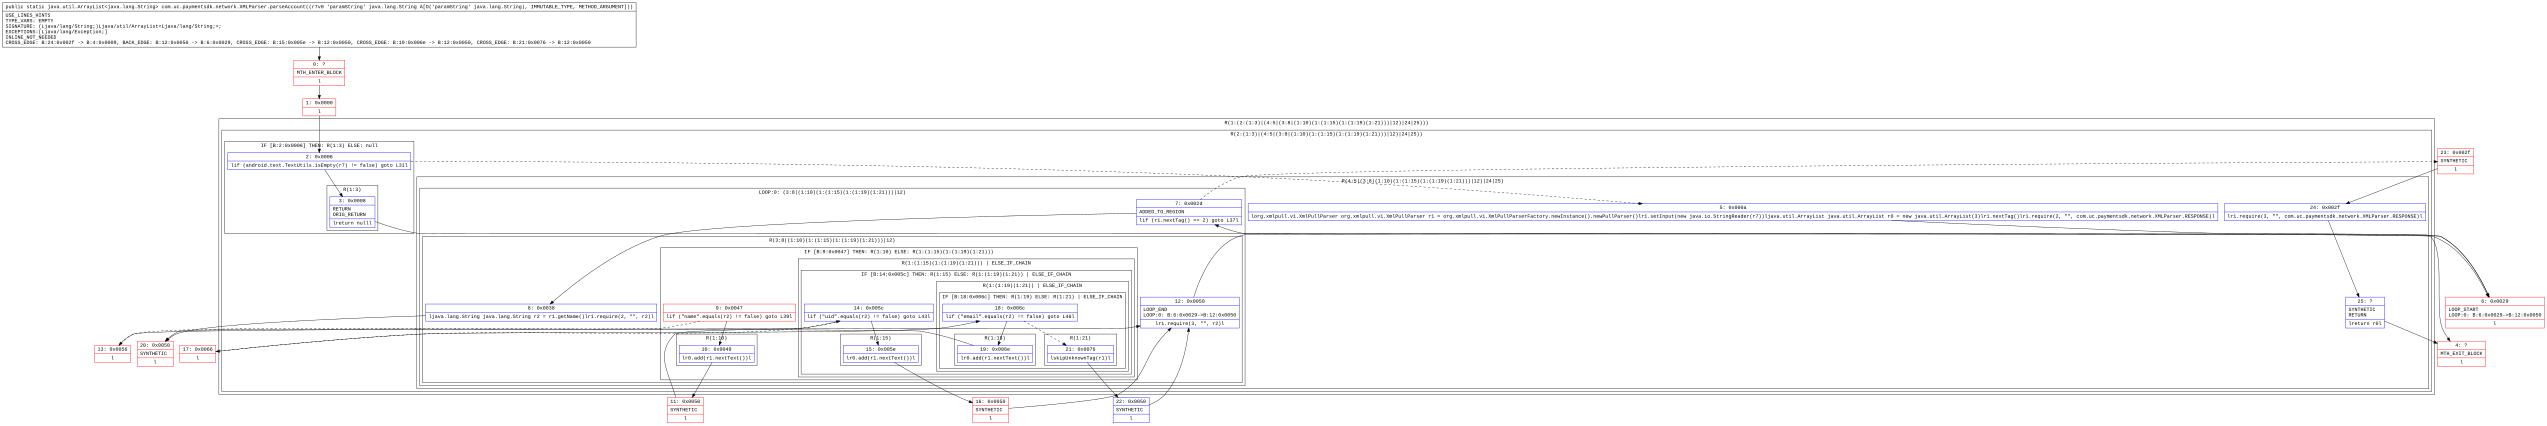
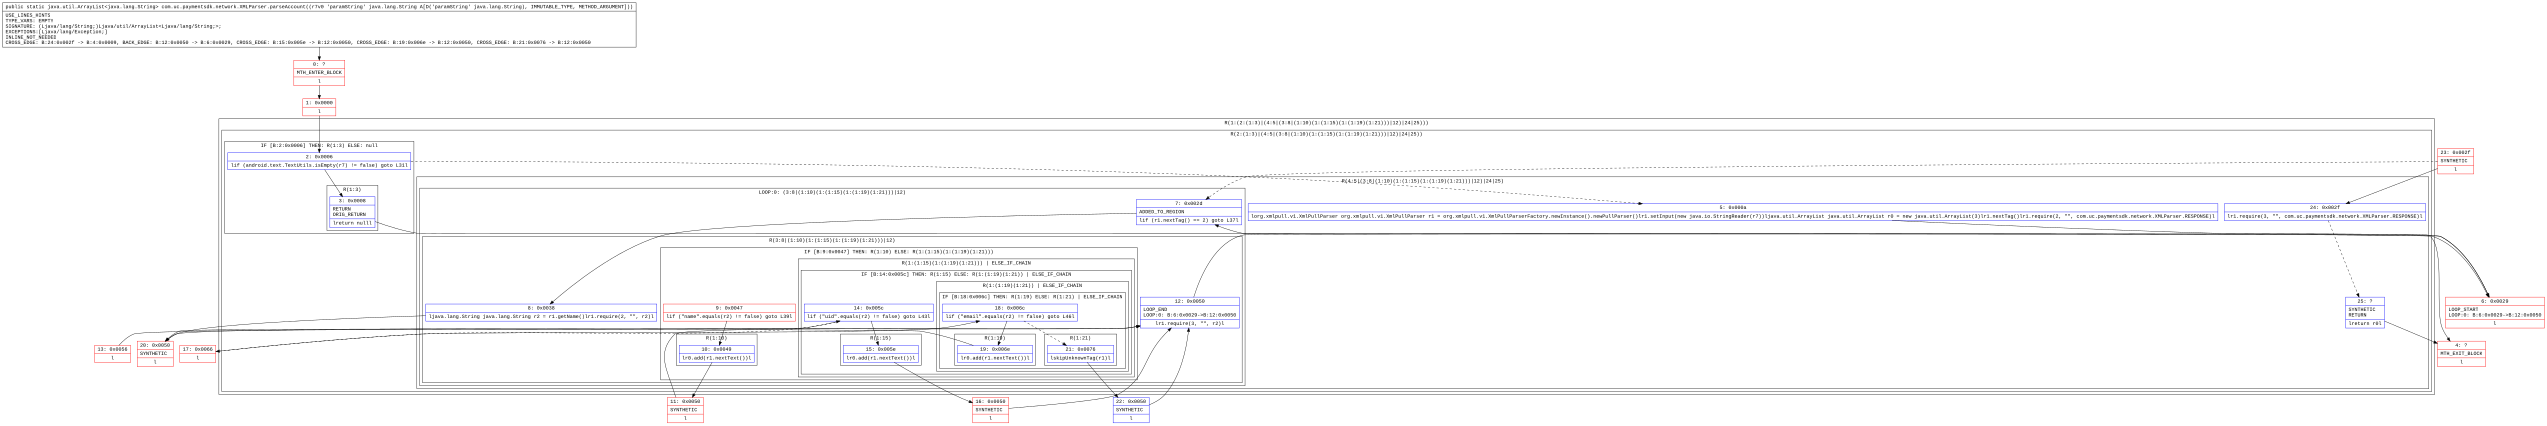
edge "7: 0x002d" -> "23: 0x002f": reversed
edge "24: 0x002f" -> "25: ?": style solid -> dashed
edge "9: 0x0047" -> "13: 0x0056": removed
edge "20: 0x0050" -> "12: 0x0050": added
